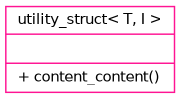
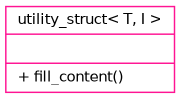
node "utility_struct< T, I >": text "+ content_content()" -> "+ fill_content()"
